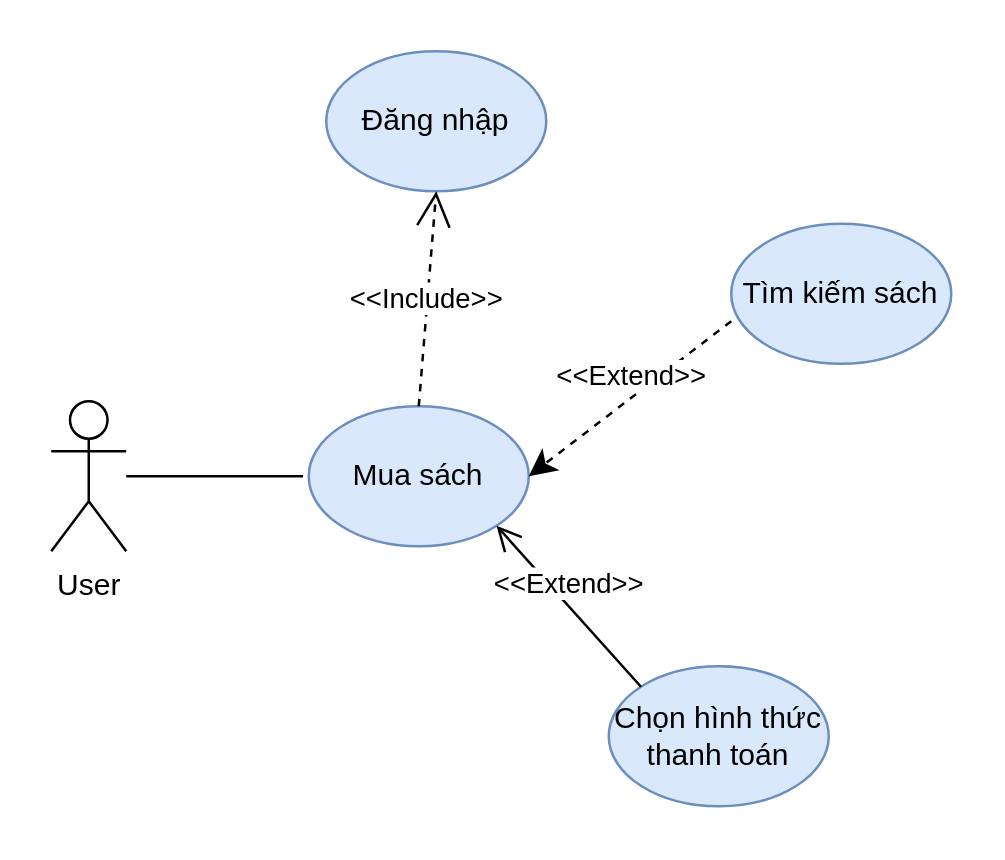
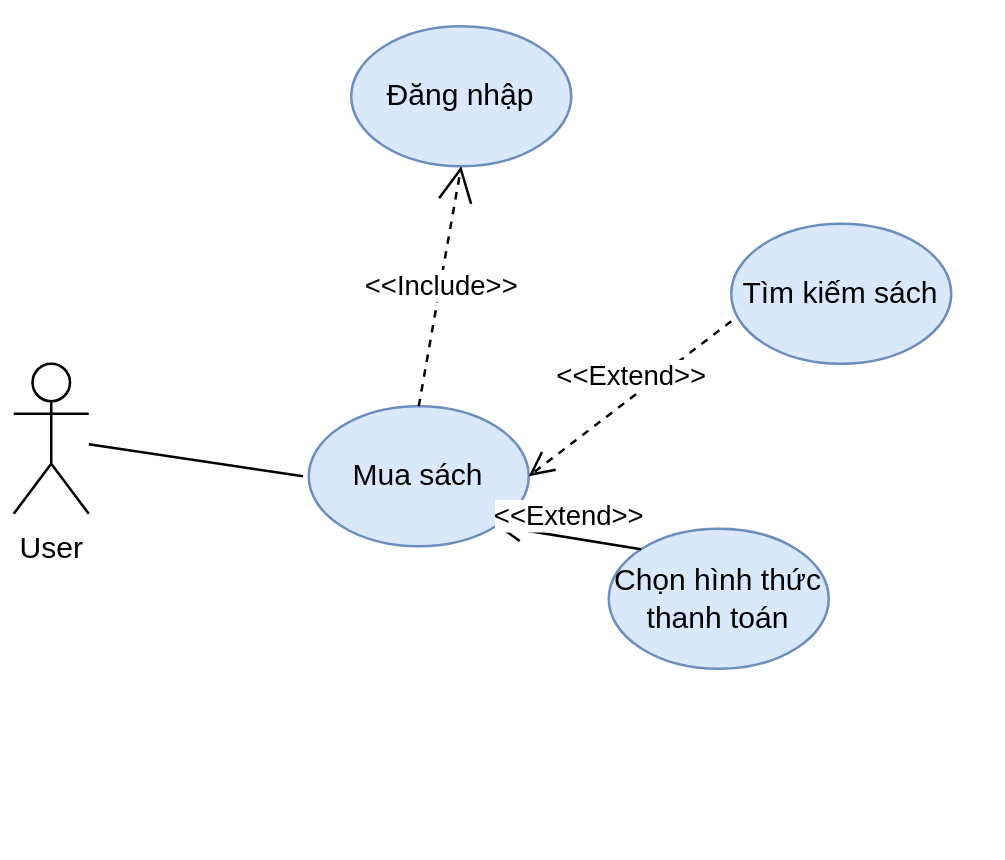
node "Đăng nhập": moved (436, 121) -> (461, 96)
edge "Tìm kiếm sách" -> "Mua sách": arrowhead classic -> open
node "User": moved (89, 476) -> (51, 439)
node "Chọn hình thức thanh toán": moved (719, 736) -> (719, 599)
